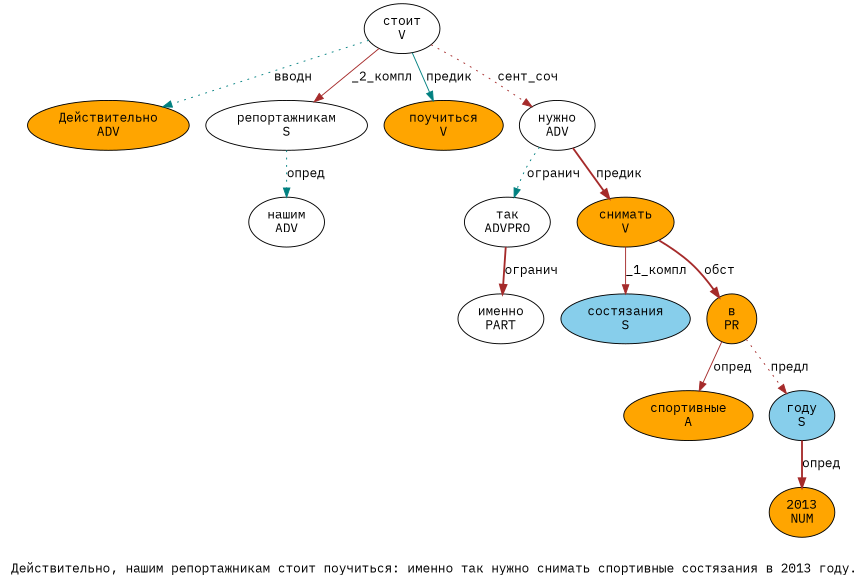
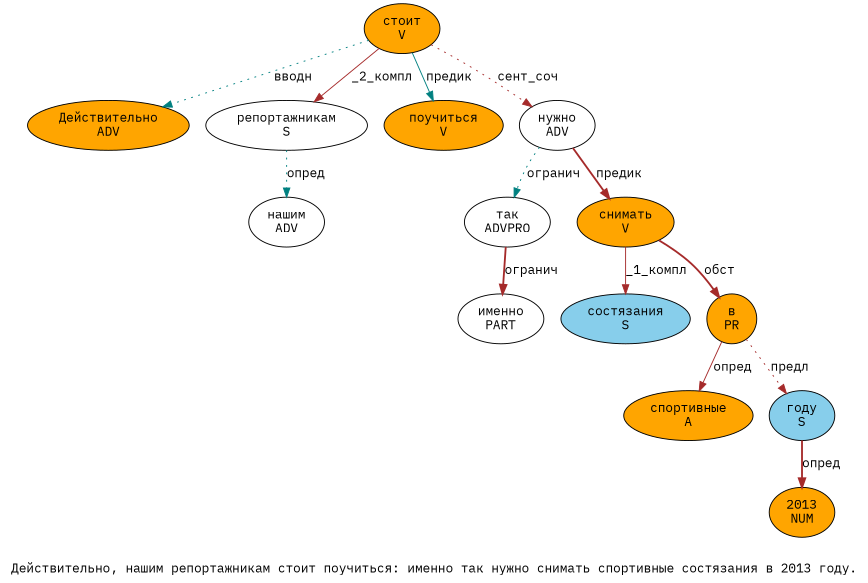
node "стоит V": fillcolor white -> orange
